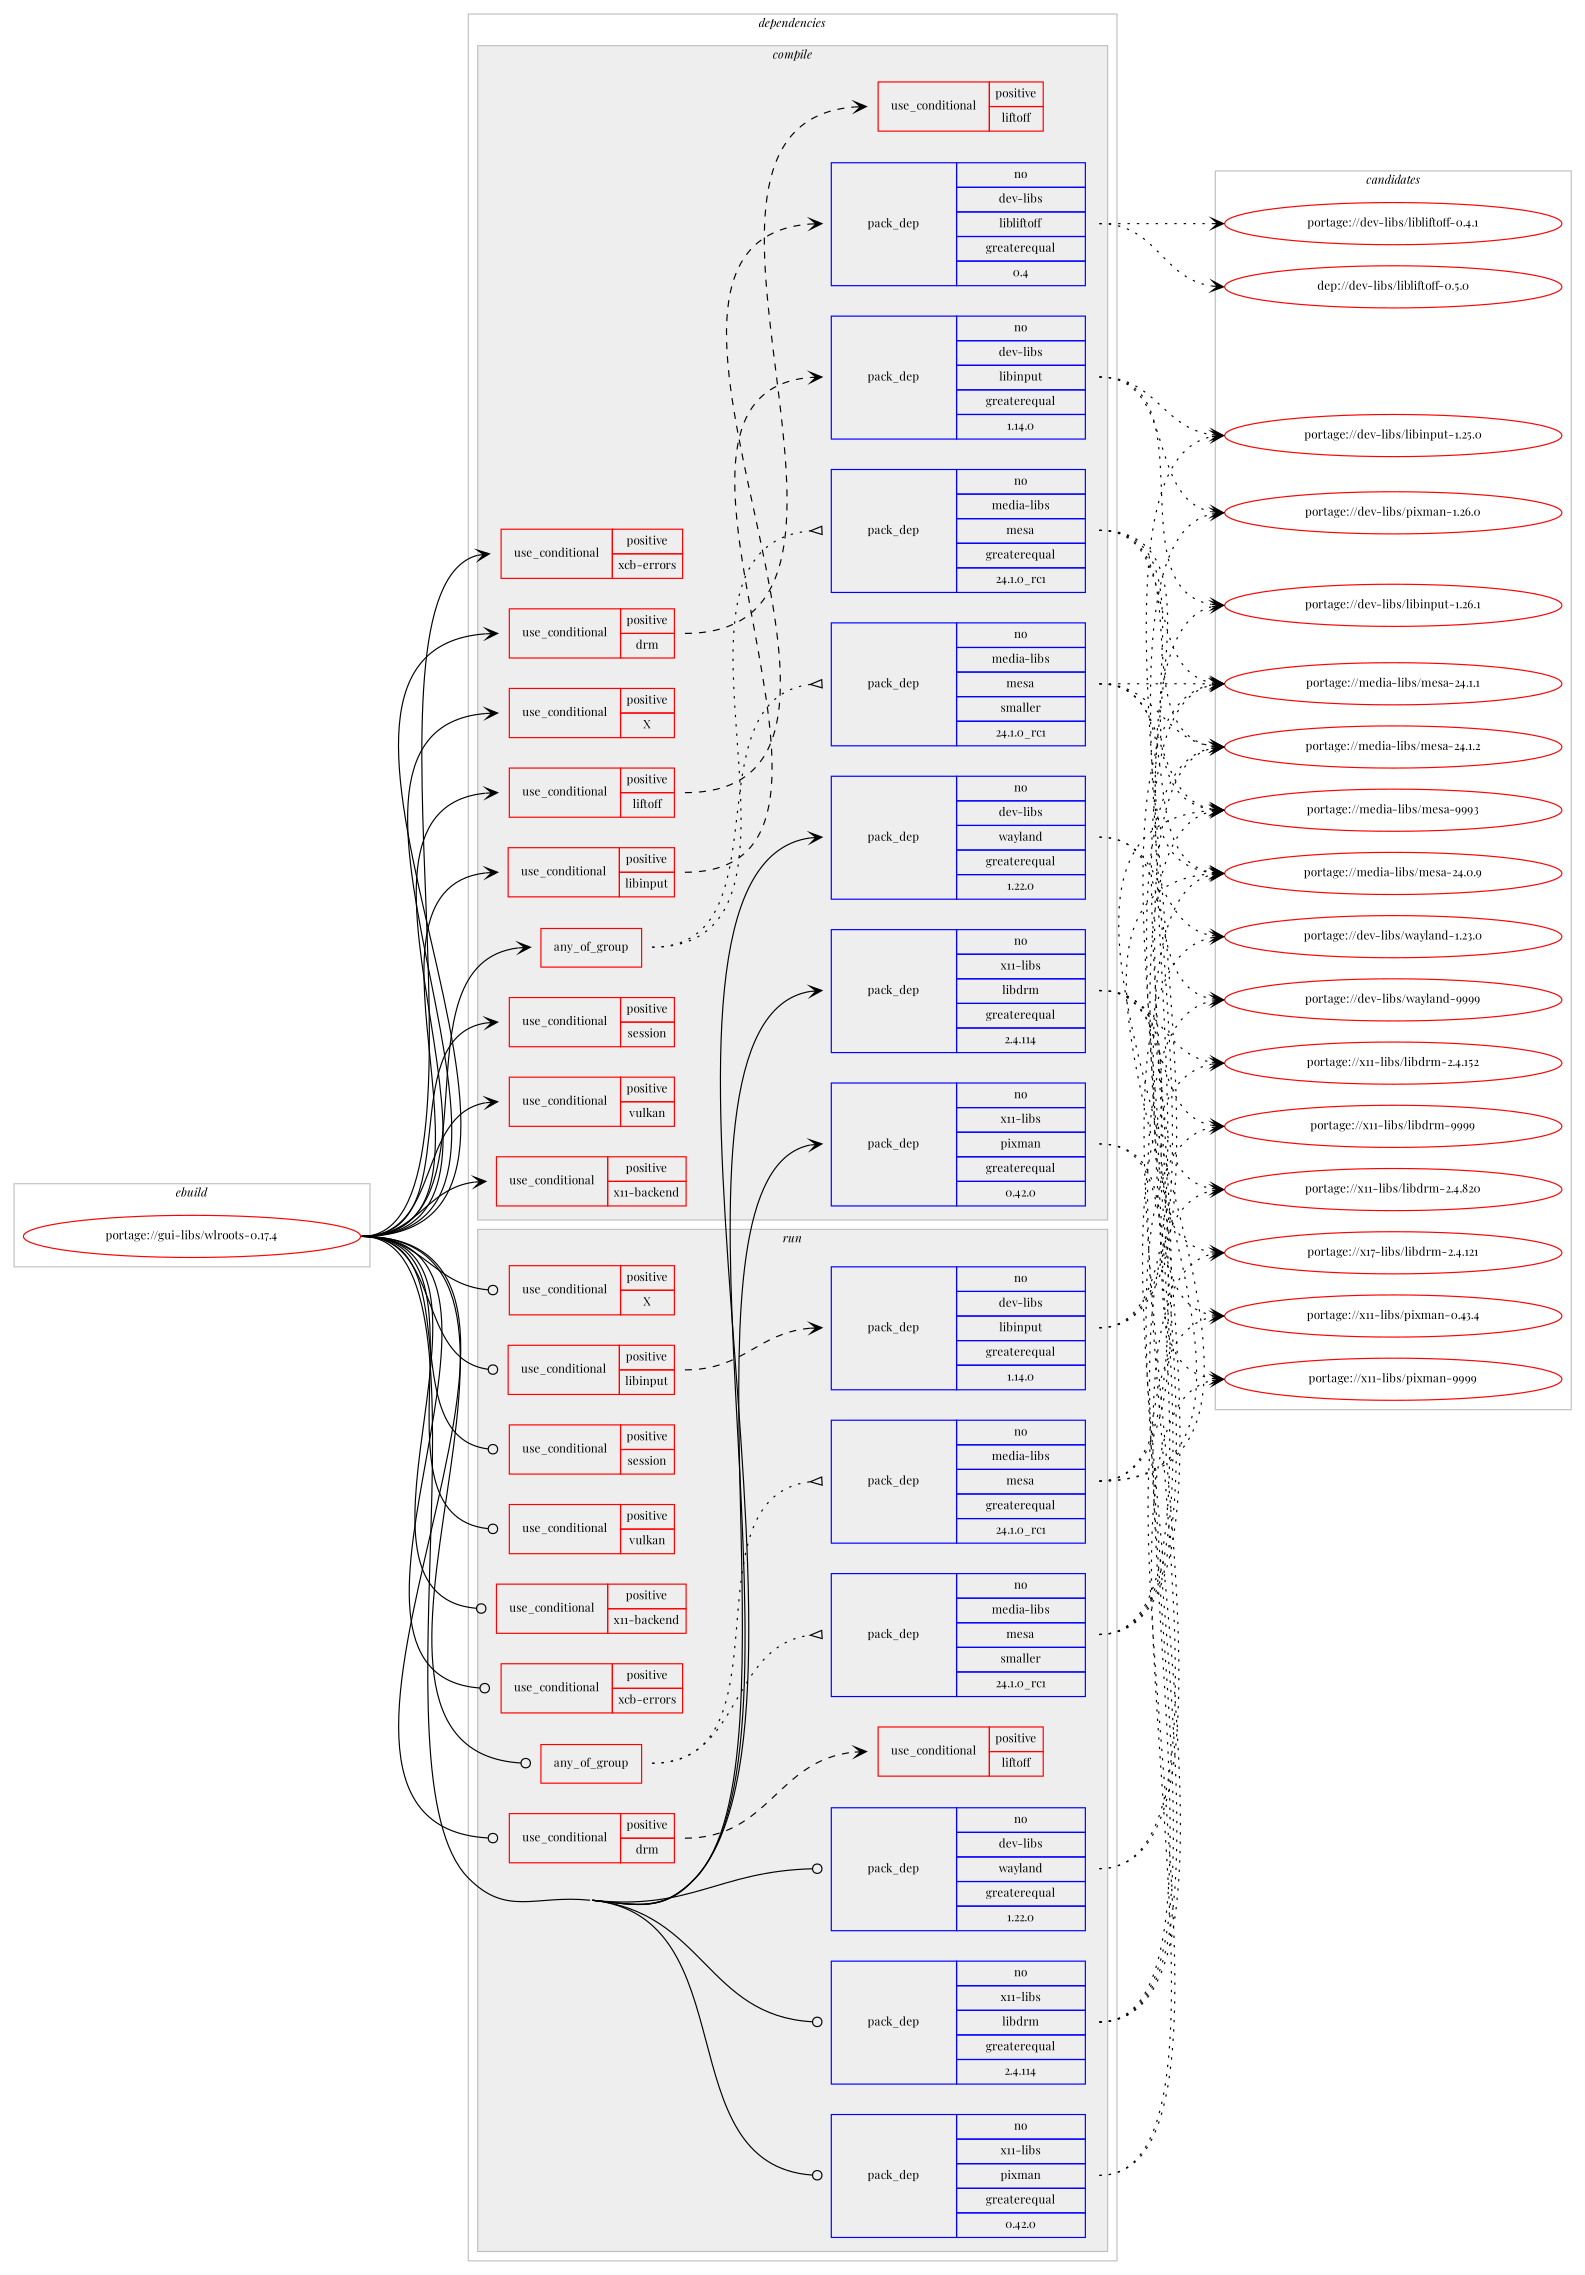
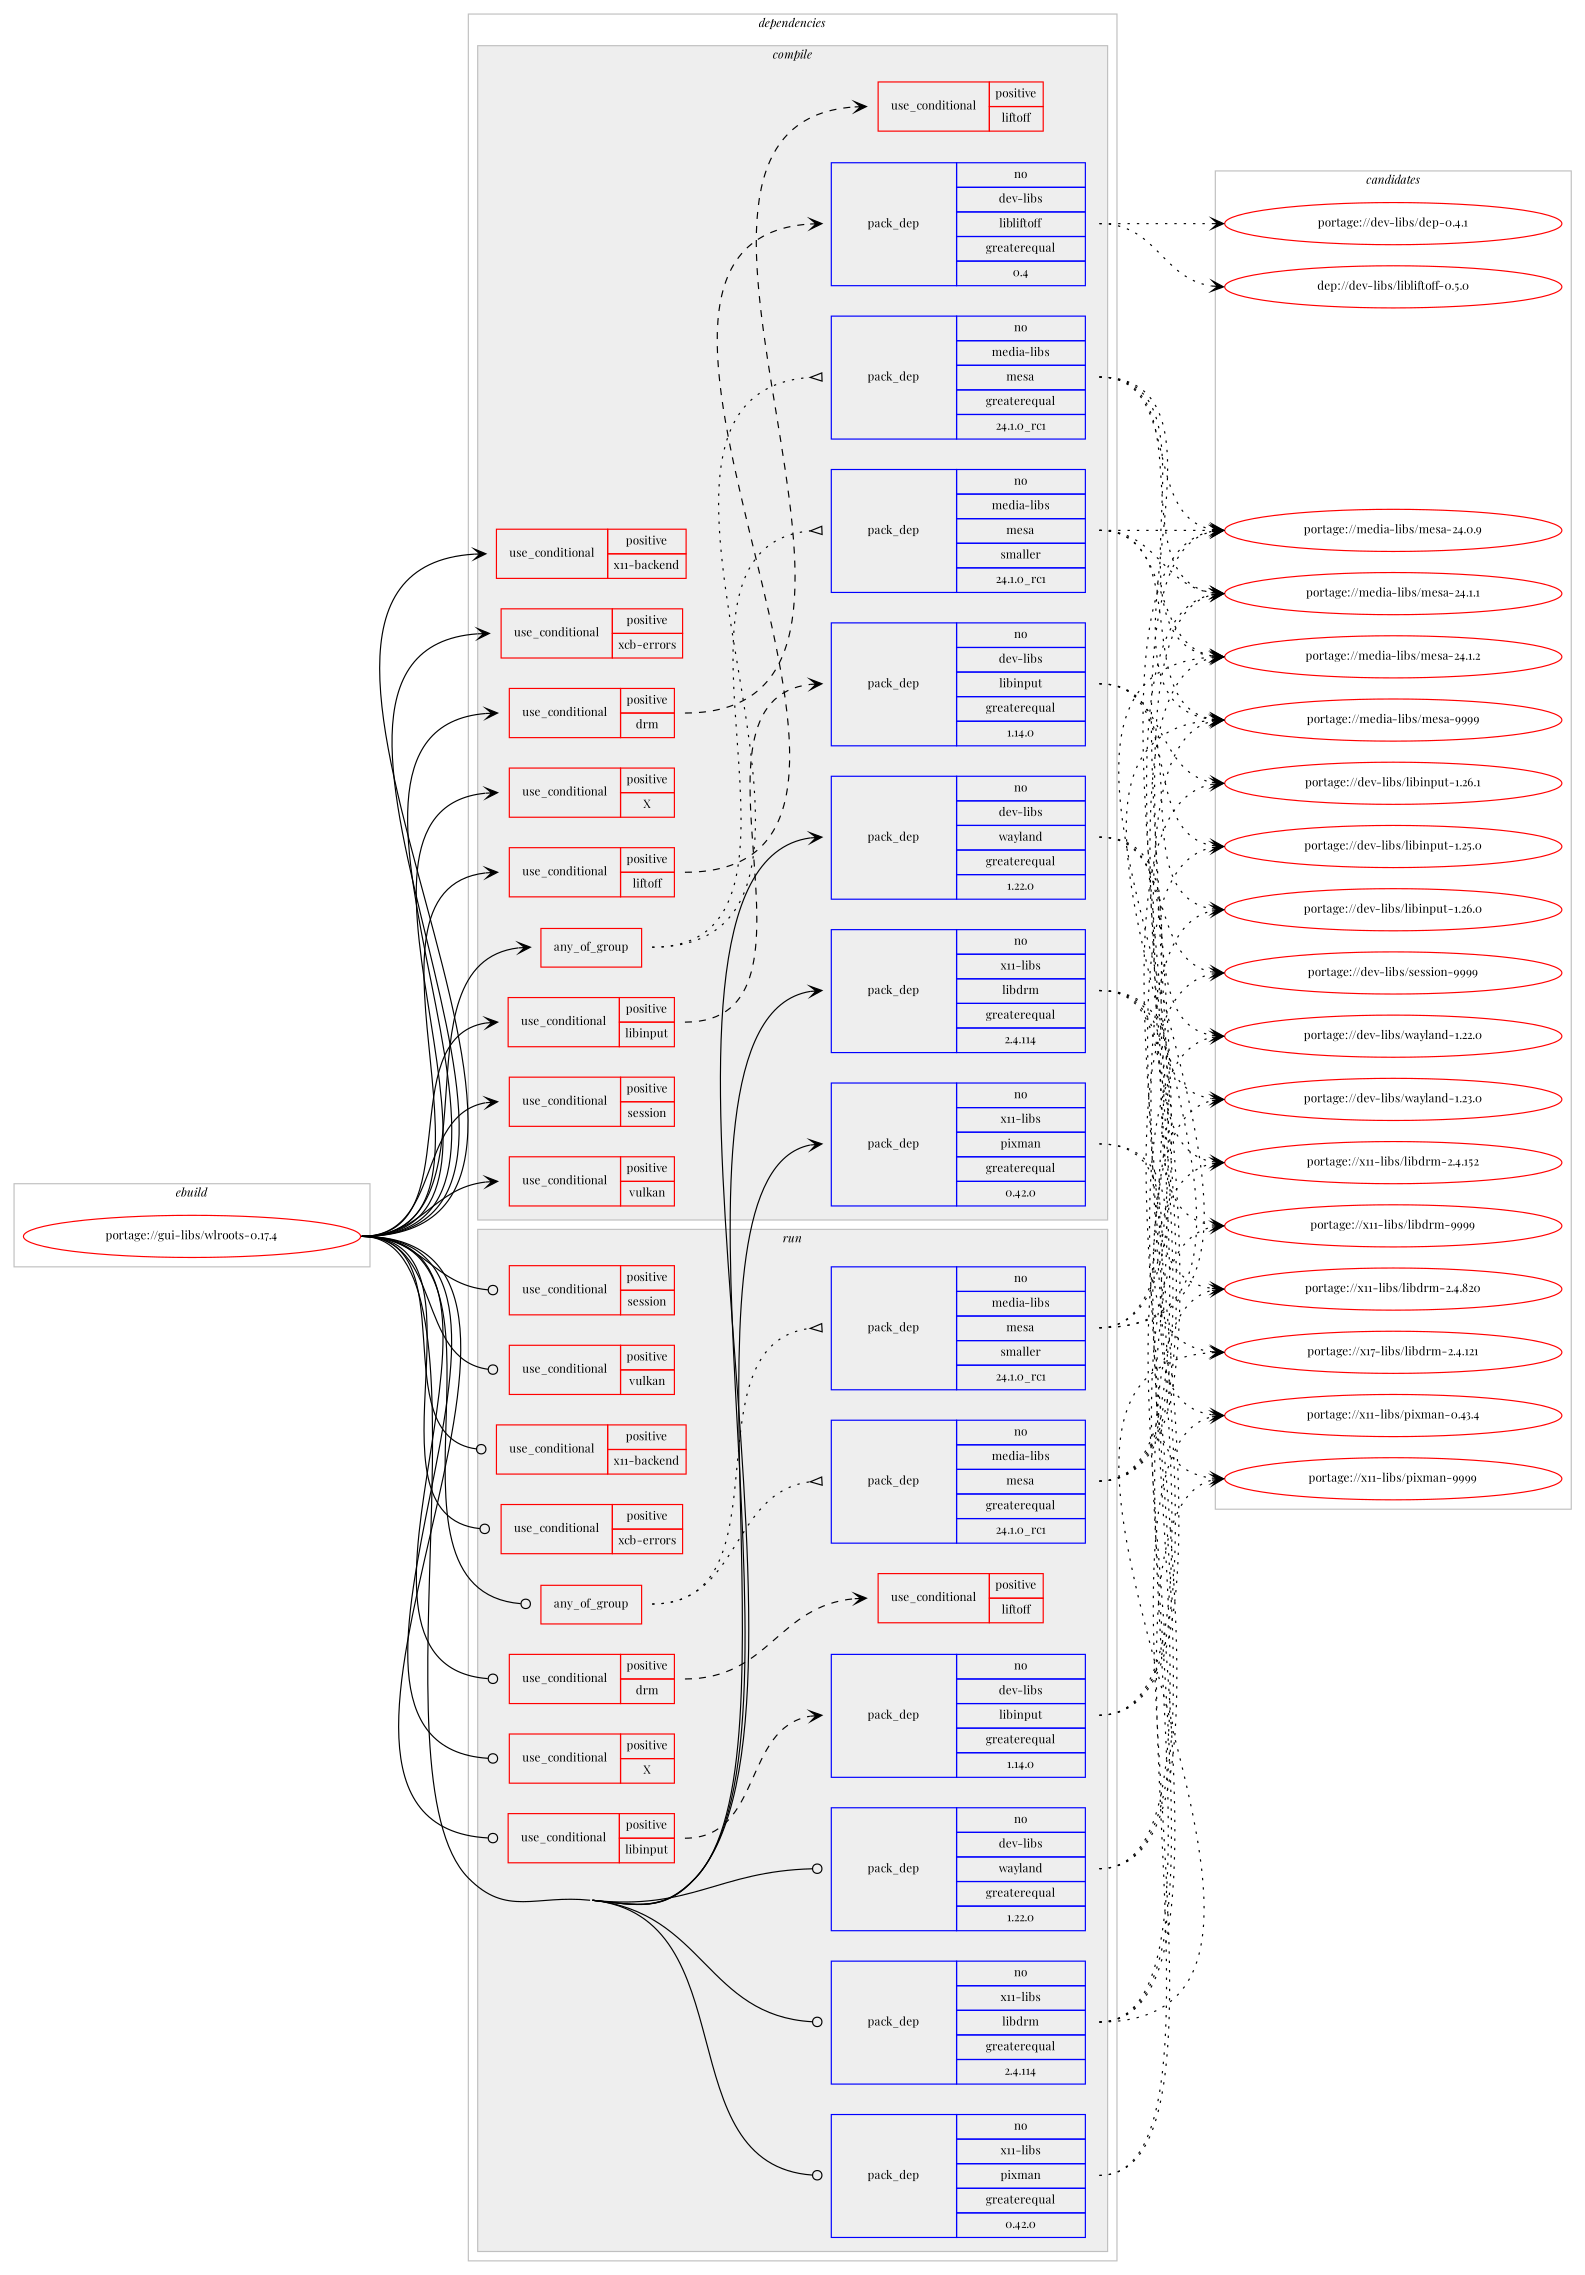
node "portage://dev-libs/libliftoff-0.4.1": label "portage://dev-libs/libliftoff-0.4.1" -> "portage://dev-libs/dep-0.4.1"
node "portage://dev-libs/pixman-1.26.0": label "portage://dev-libs/pixman-1.26.0" -> "portage://dev-libs/libinput-1.26.0"
node "portage://media-libs/mesa-9993": label "portage://media-libs/mesa-9993" -> "portage://media-libs/mesa-9999"
node "portage://dev-libs/wayland-9999": label "portage://dev-libs/wayland-9999" -> "portage://dev-libs/session-9999"
node "portage://dev-libs/wayland-1.22.0": added
